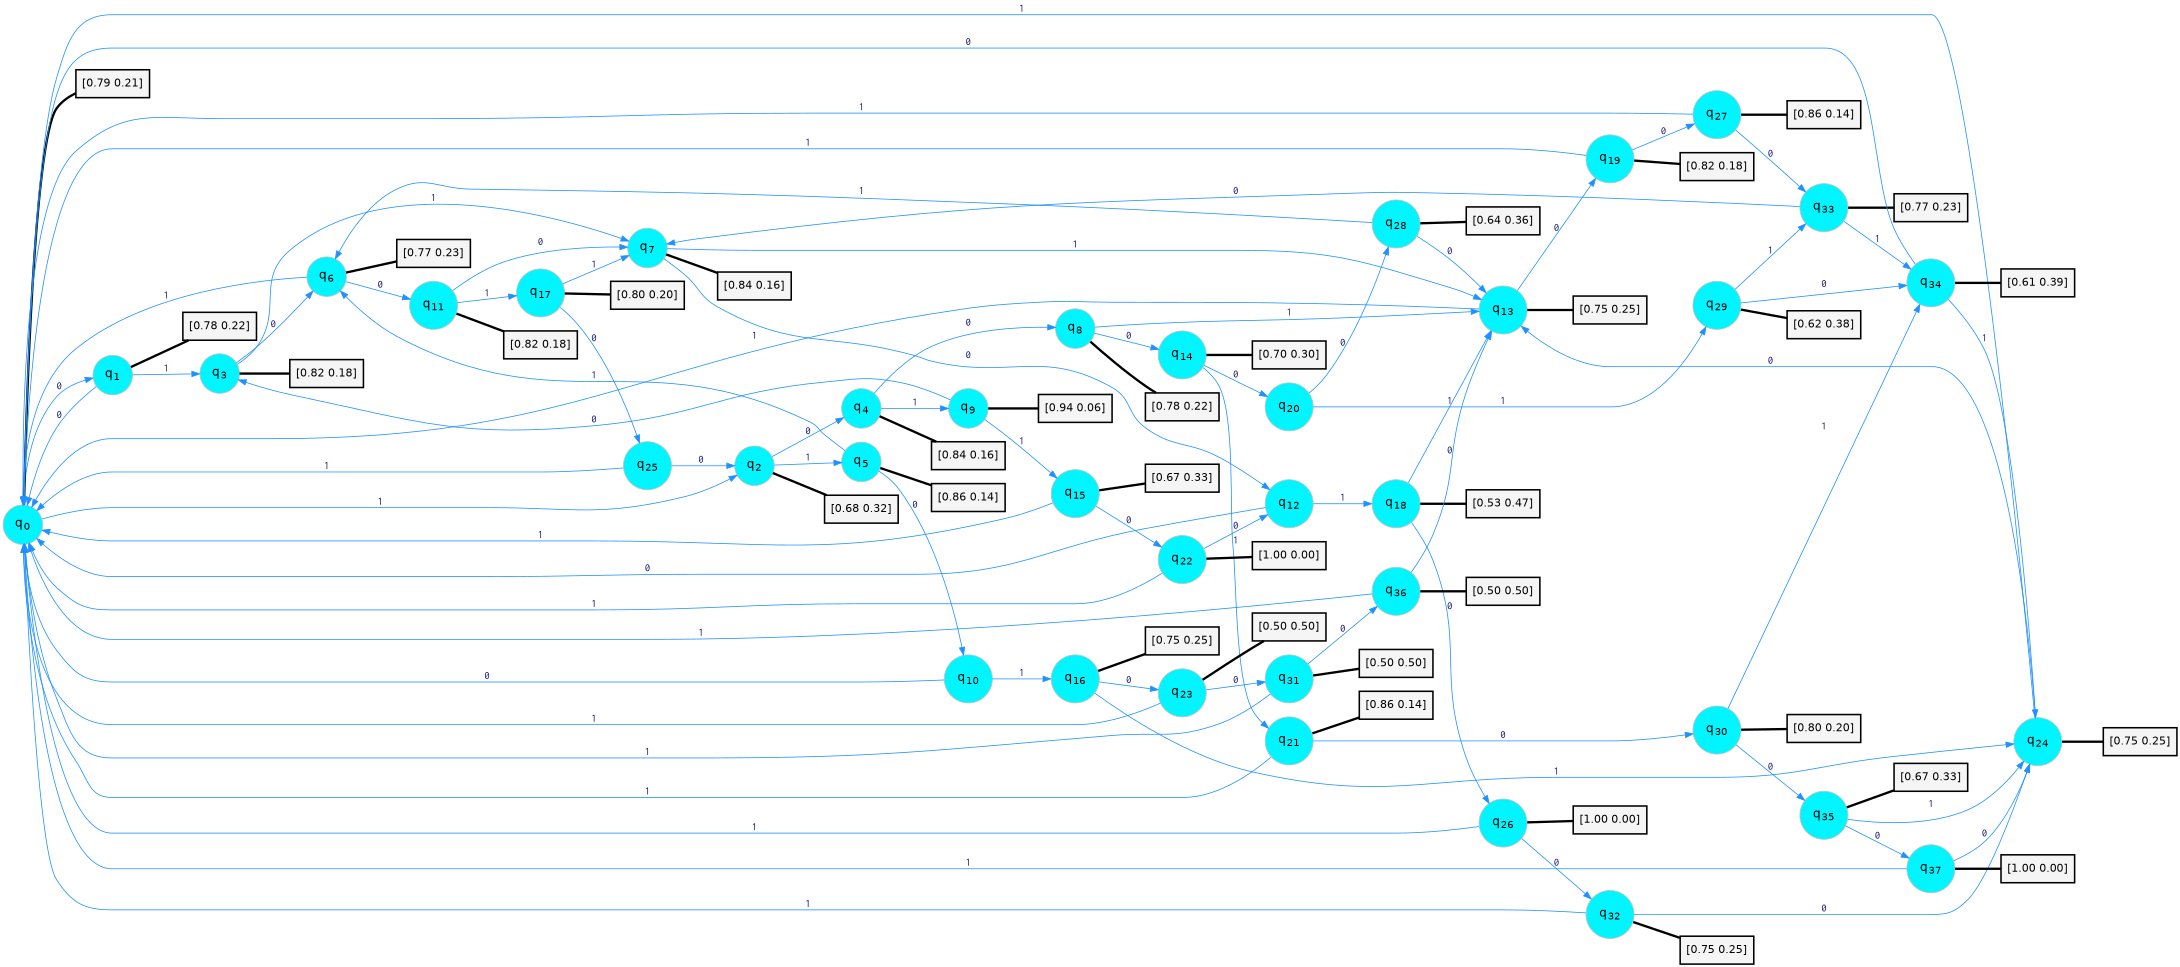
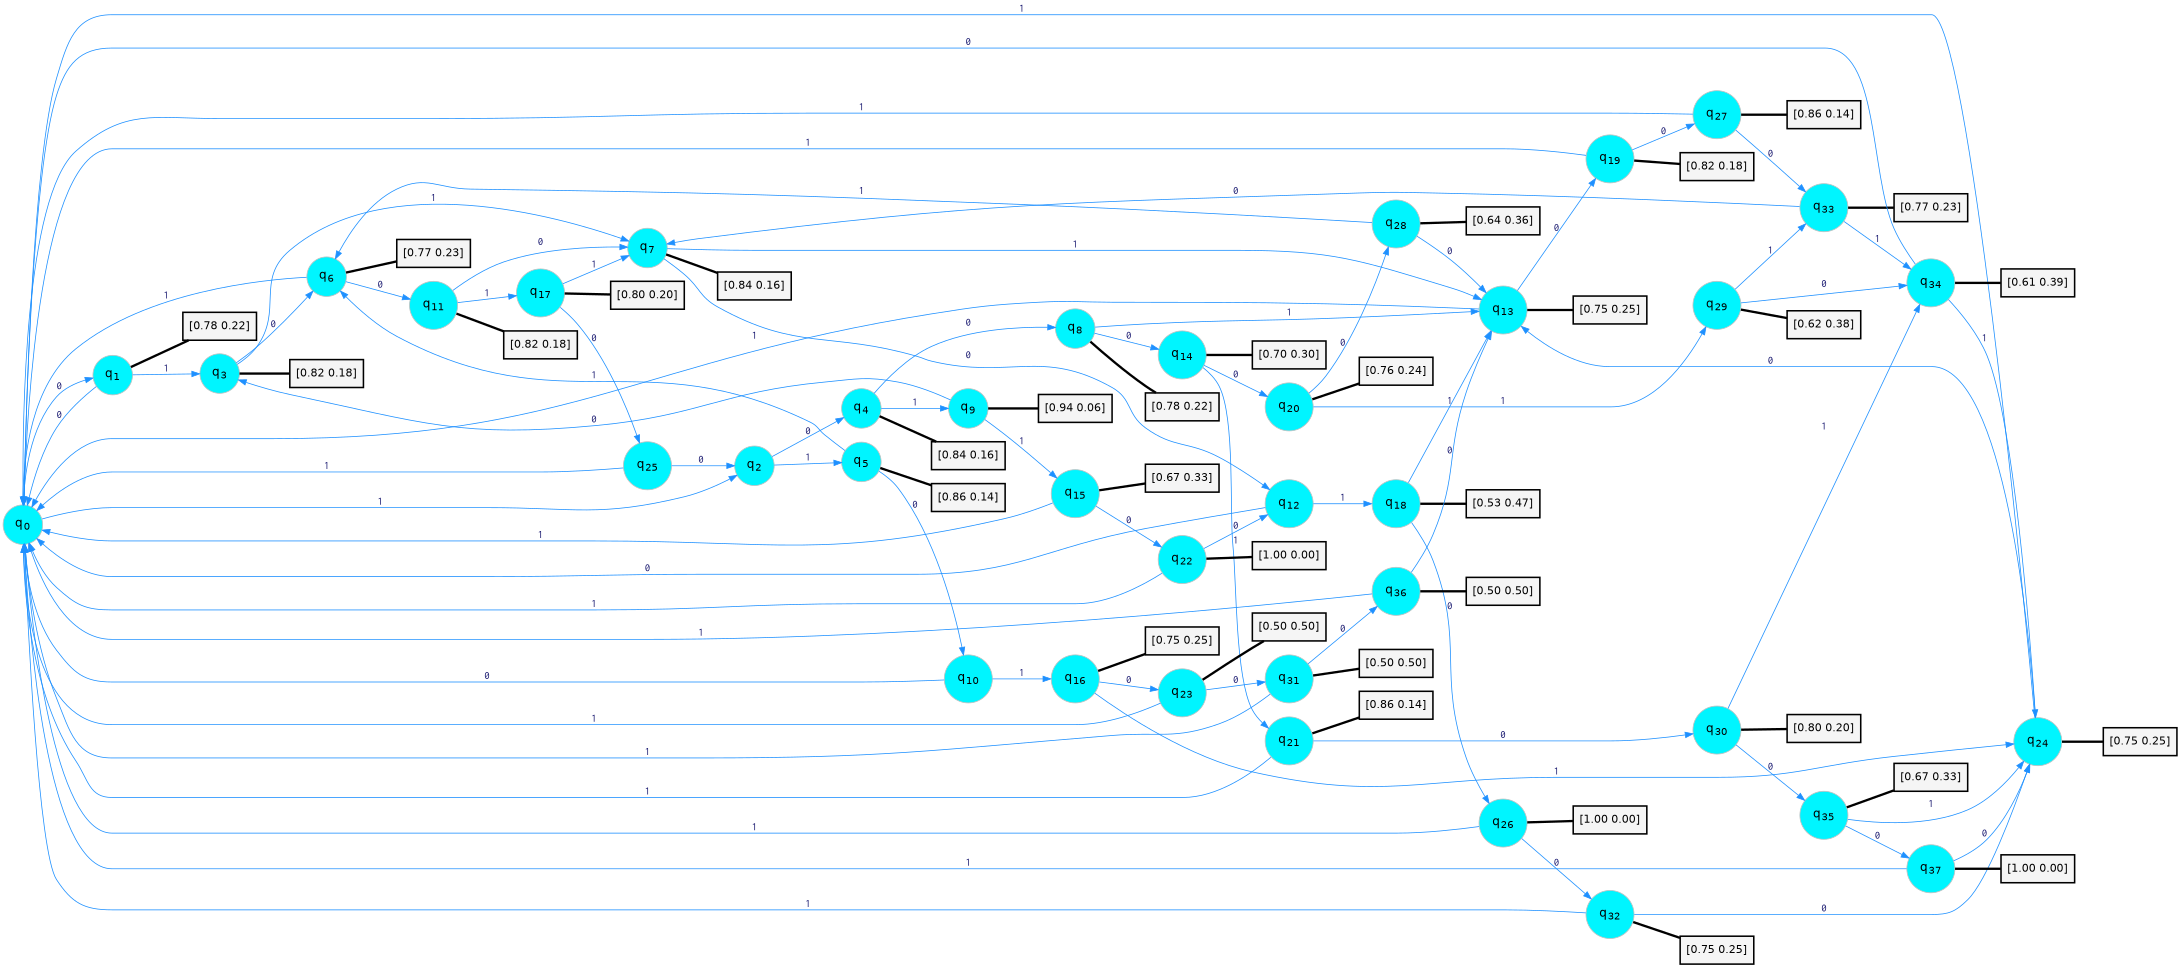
node "[0.79 0.21]": removed
node "[0.76 0.24]": added
node "[0.68 0.32]": removed
